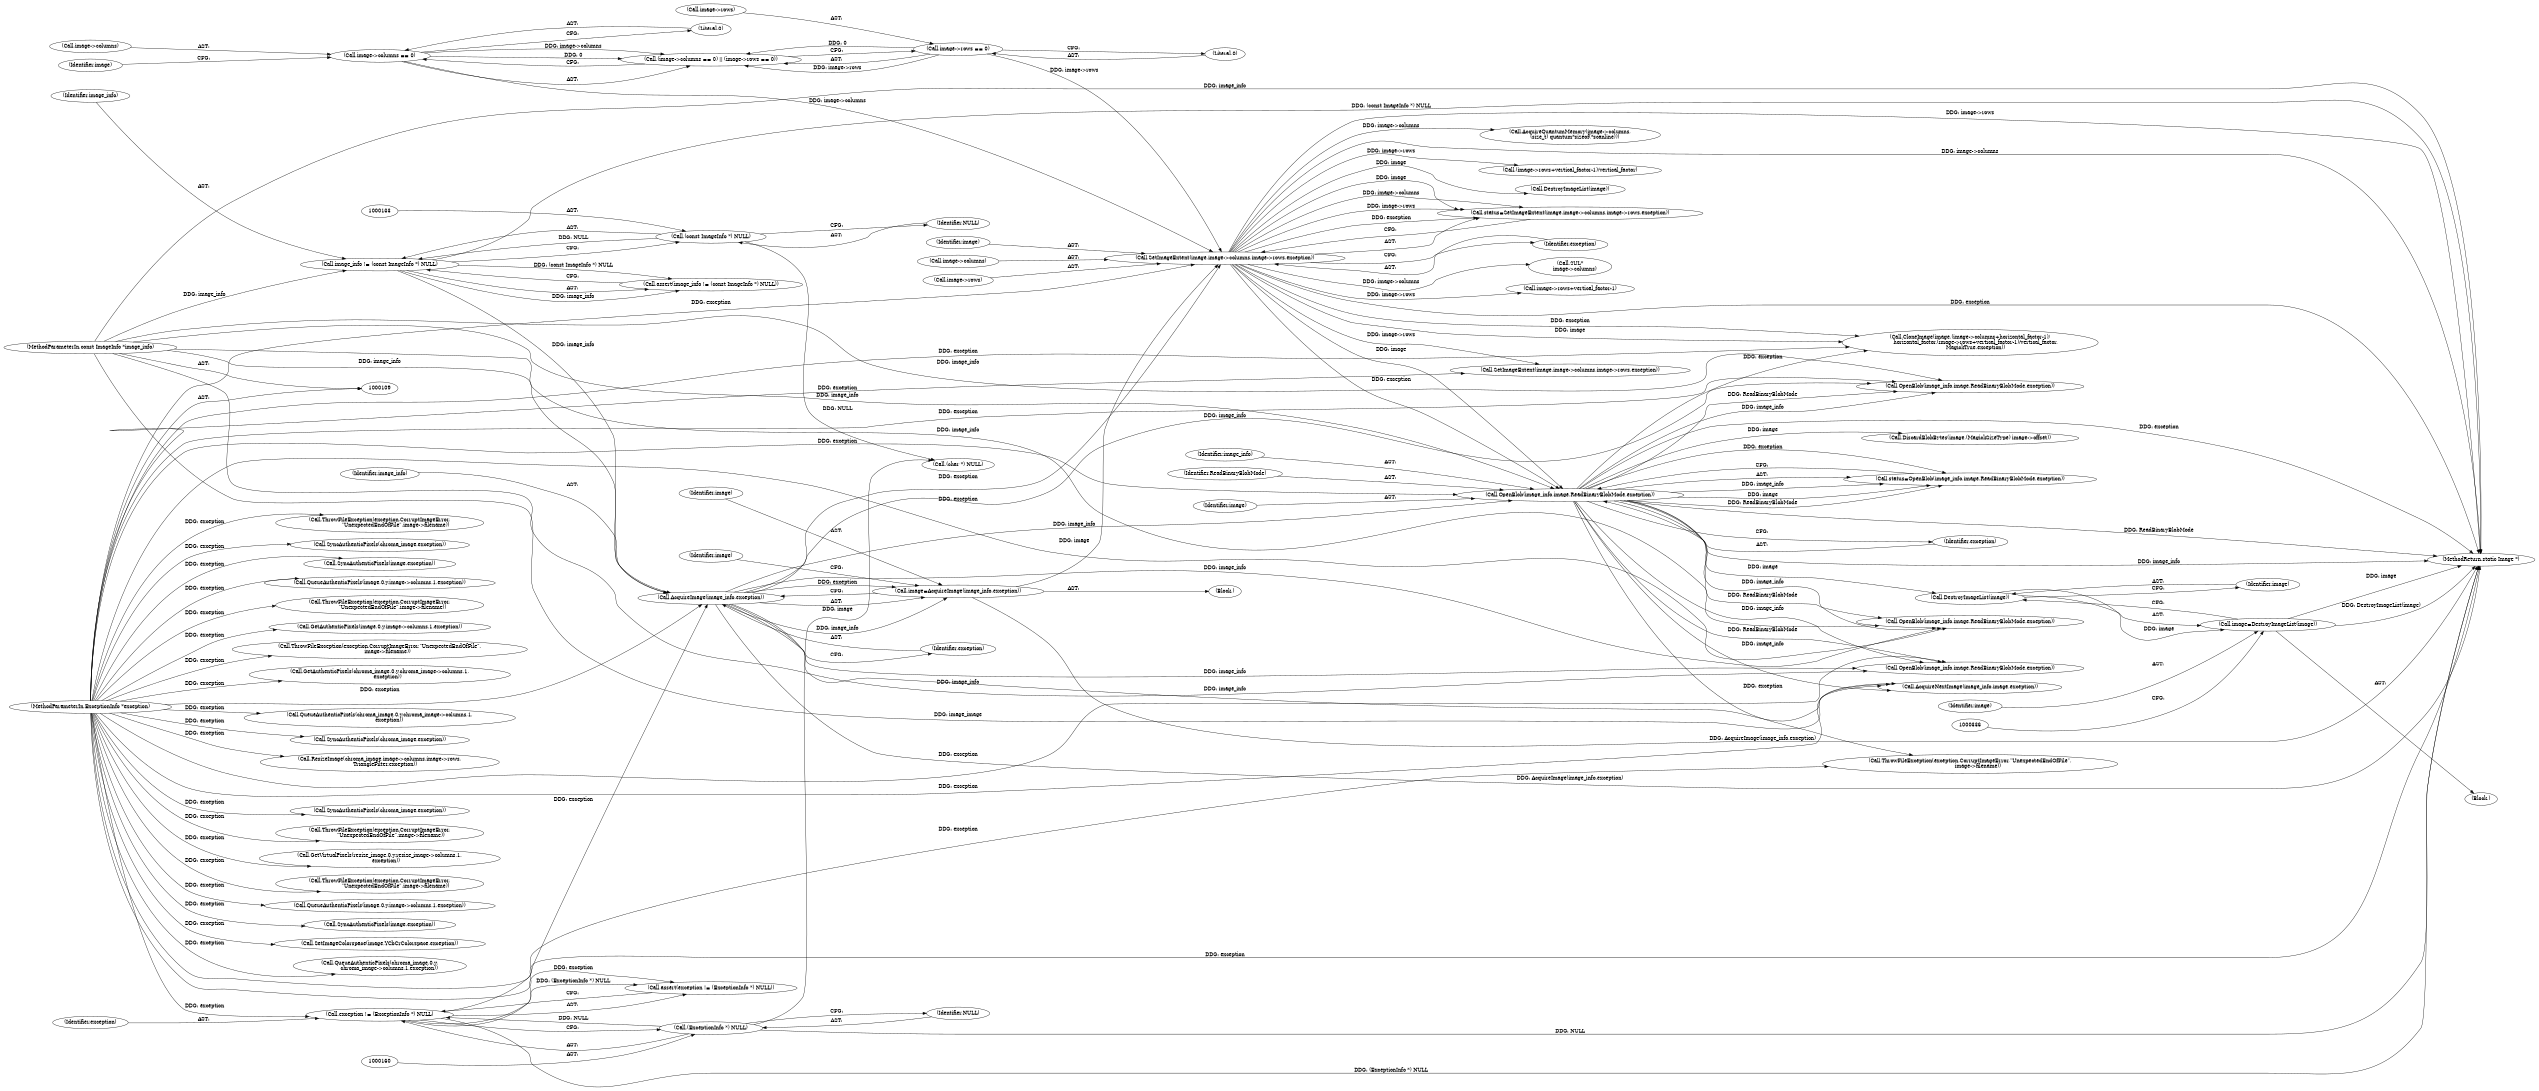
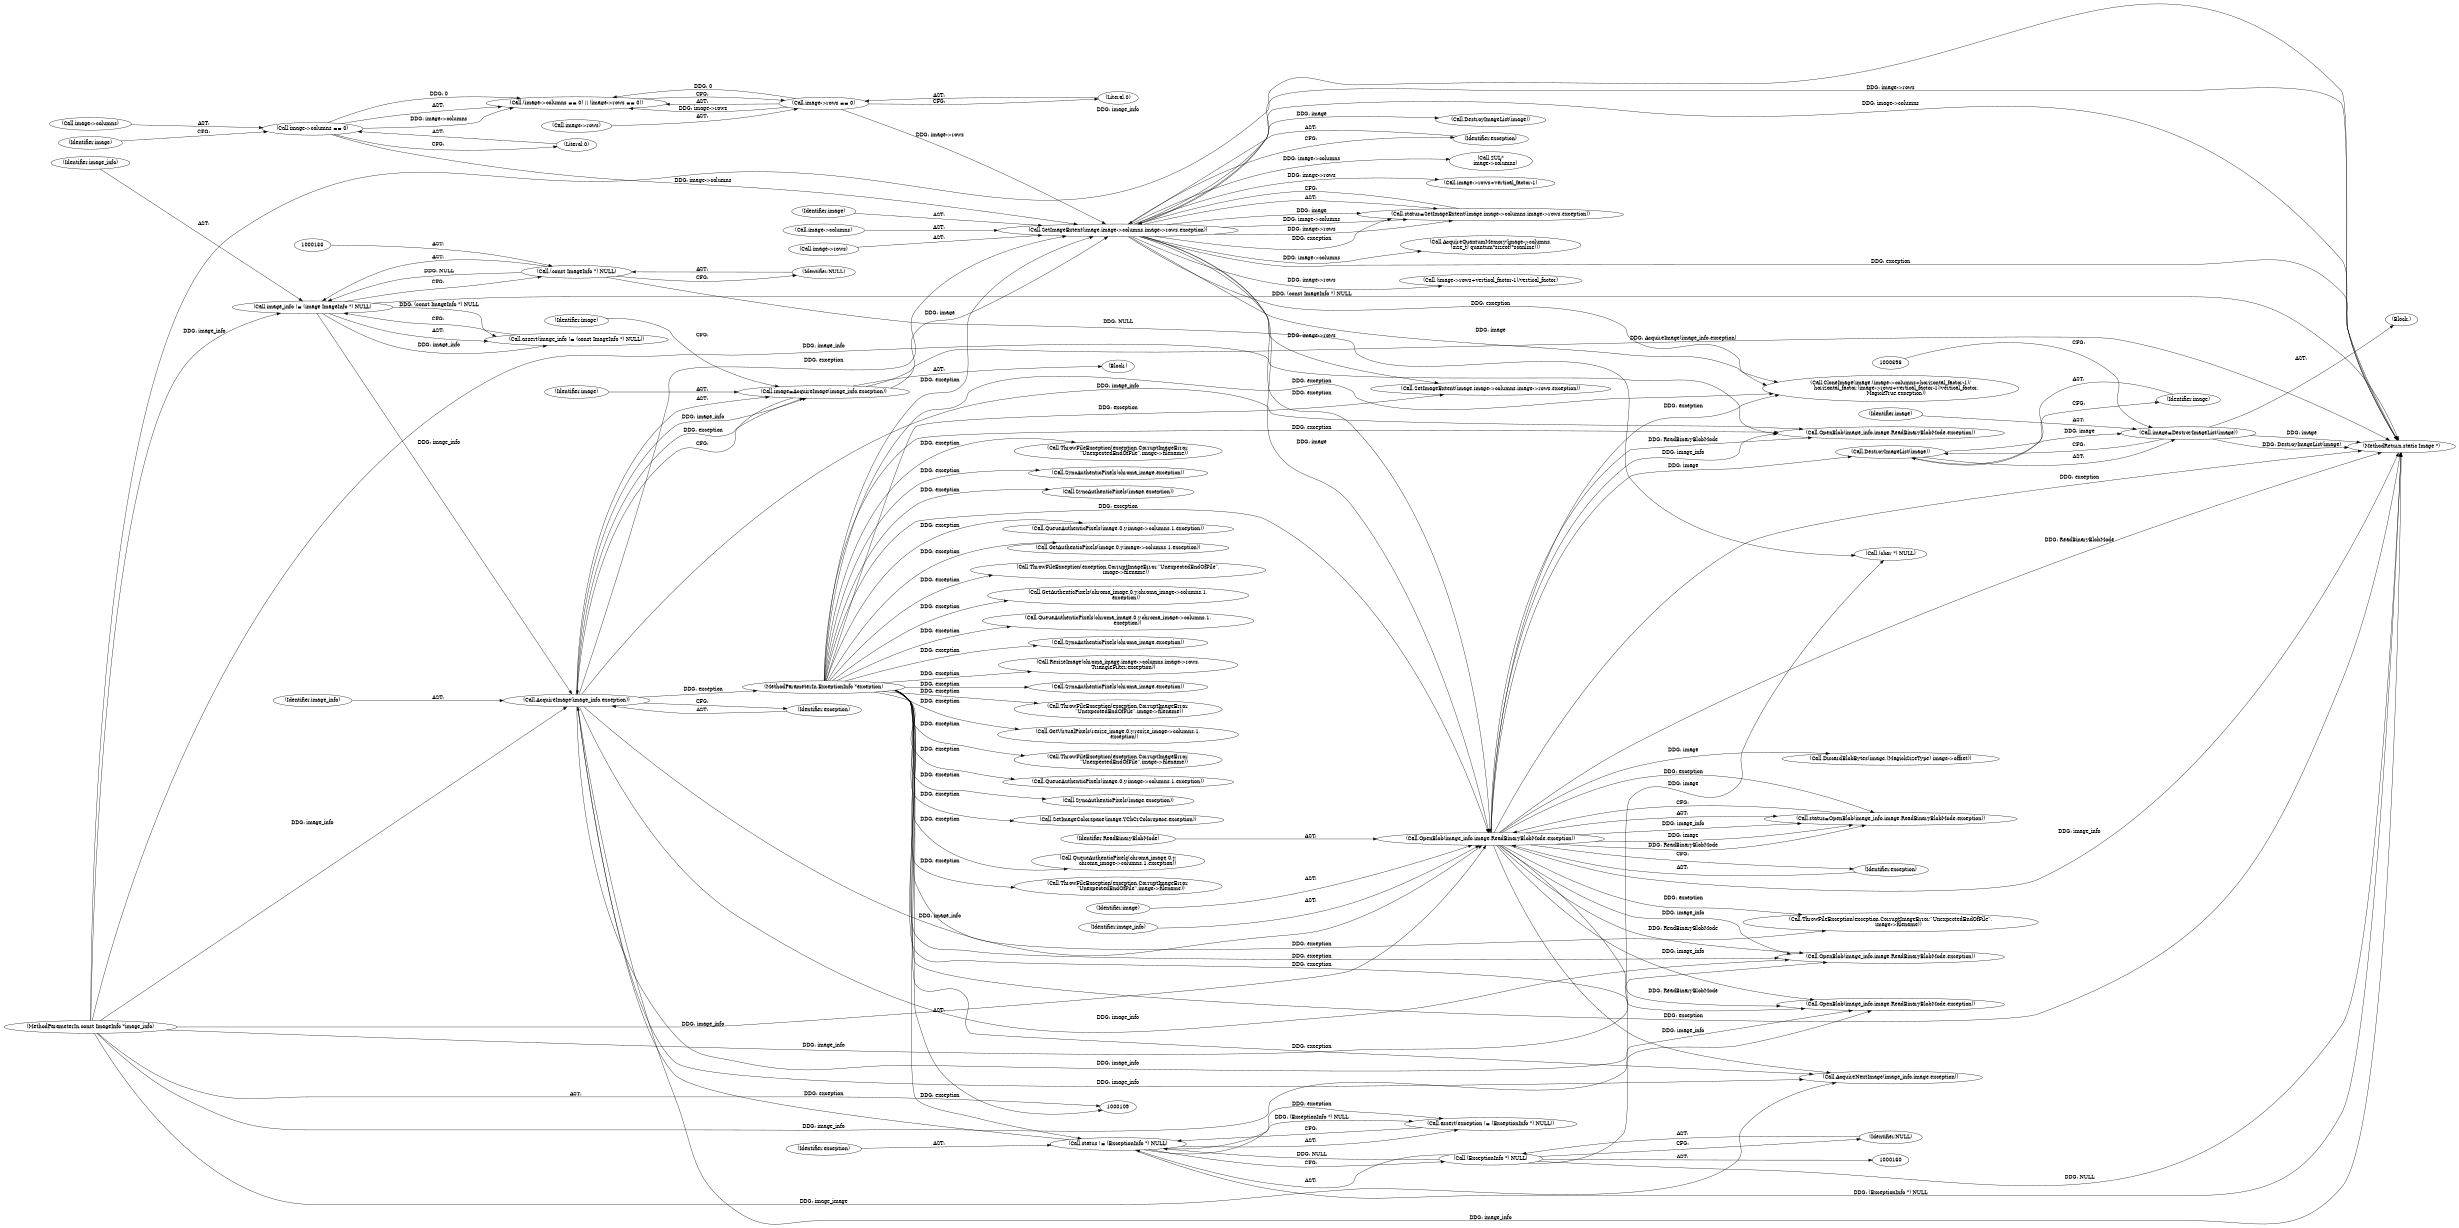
edge "(Call,(image->columns == 0) || (image->rows == 0))" -> "(Call,image->columns == 0)": removed, label "CFG:"
node "(Call,image_info != (const ImageInfo *) NULL)": label "(Call,image_info != (const ImageInfo *) NULL)" -> "(Call,image_info != (image ImageInfo *) NULL)"
edge "(MethodParameterIn,ExceptionInfo *exception)" -> "(Call,AcquireImage(image_info,exception))": reversed
node "1000336": label "1000336" -> "1000396"
edge "(Call,AcquireImage(image_info,exception))" -> "(MethodReturn,static Image *)": label "DDG: AcquireImage(image_info,exception)" -> "DDG: image_info"
node "(Call,exception != (ExceptionInfo *) NULL)": label "(Call,exception != (ExceptionInfo *) NULL)" -> "(Call,status != (ExceptionInfo *) NULL)"
edge "1000160" -> "(Call,(ExceptionInfo *) NULL)": reversed
